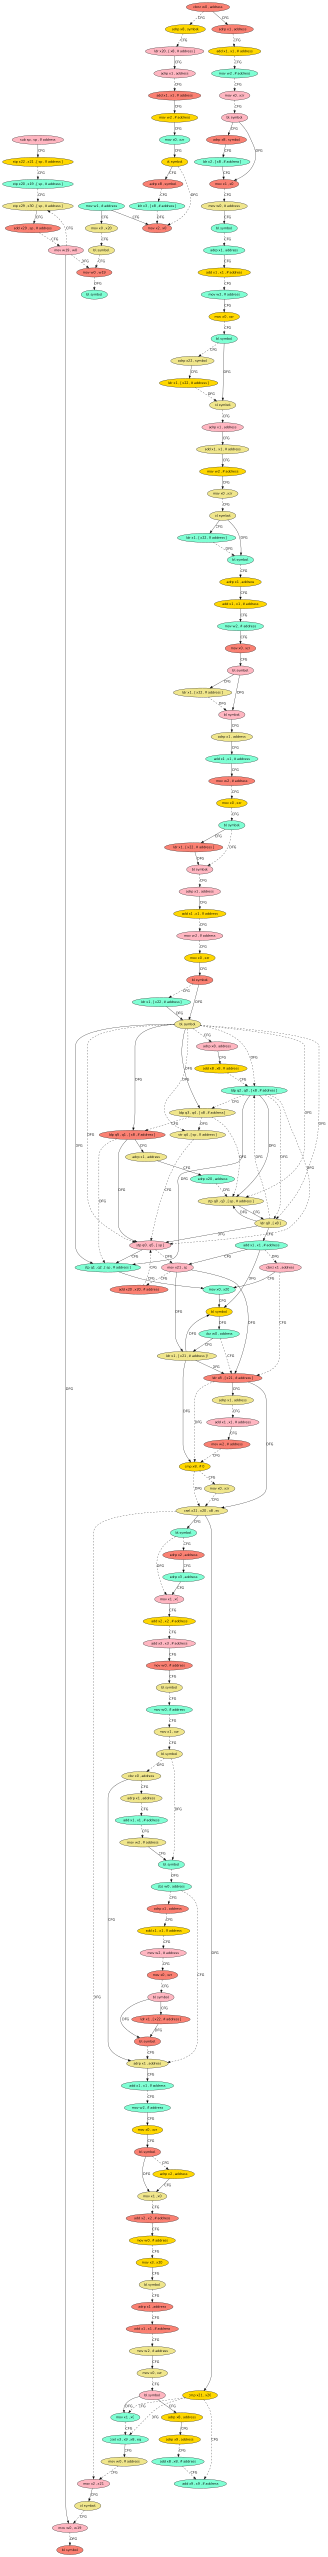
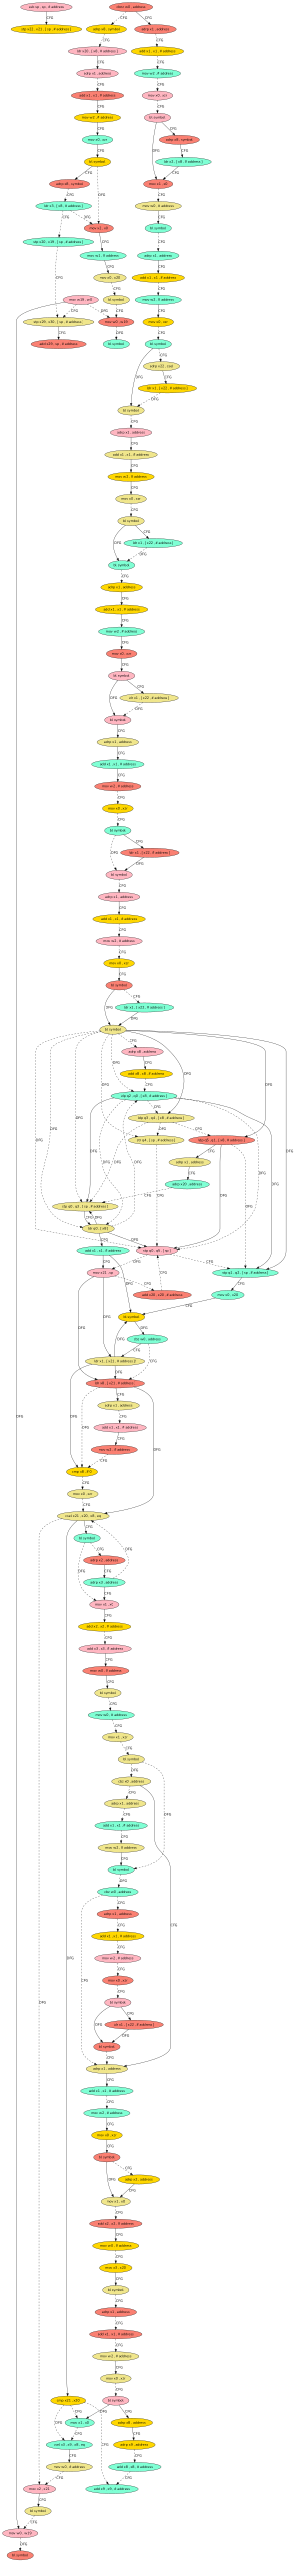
edge "stp x22 , x21 , [ sp , # address ]" -> "stp x20 , x19 , [ sp , # address ]": now "ldr x3 , [ x8 , # address ]" -> "stp x20 , x19 , [ sp , # address ]"
edge "mov w1 , # address" -> "mov x2 , x0": reversed
edge "add x29 , sp , # address" -> "mov w19 , w0": removed, label "CFG"
node "adrp x22 , symbol": label "adrp x22 , symbol" -> "adrp x22 , csel"
edge "stp q0 , q5 , [ sp ]" -> "stp q1 , q2 , [ sp , # address ]": style solid -> dashed
node "cbnz x1 , address": removed
edge "cmp x8 , # 0" -> "csel x21 , x20 , x8 , eq": now "adrp x3 , address" -> "csel x21 , x20 , x8 , eq"
